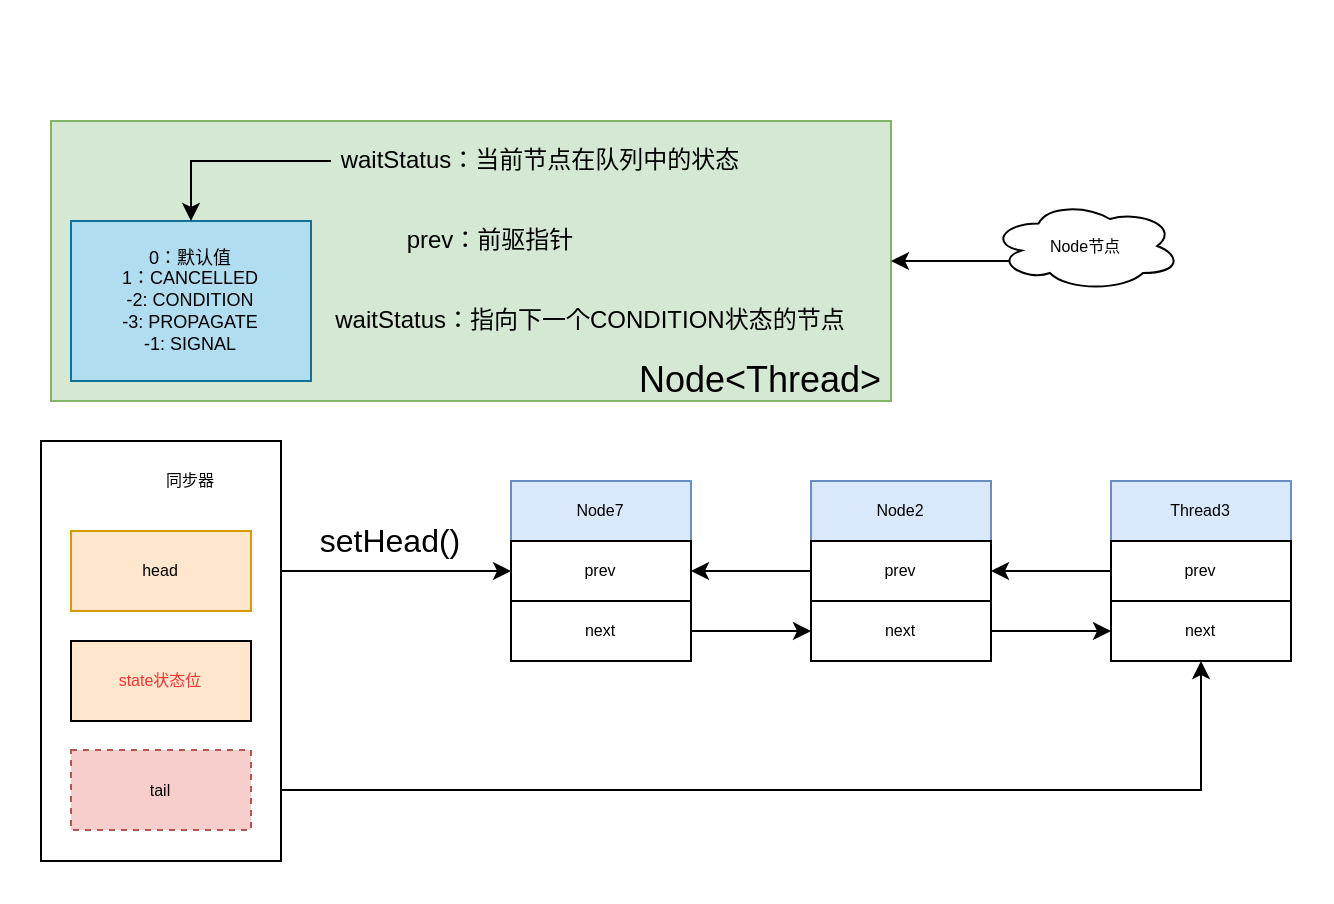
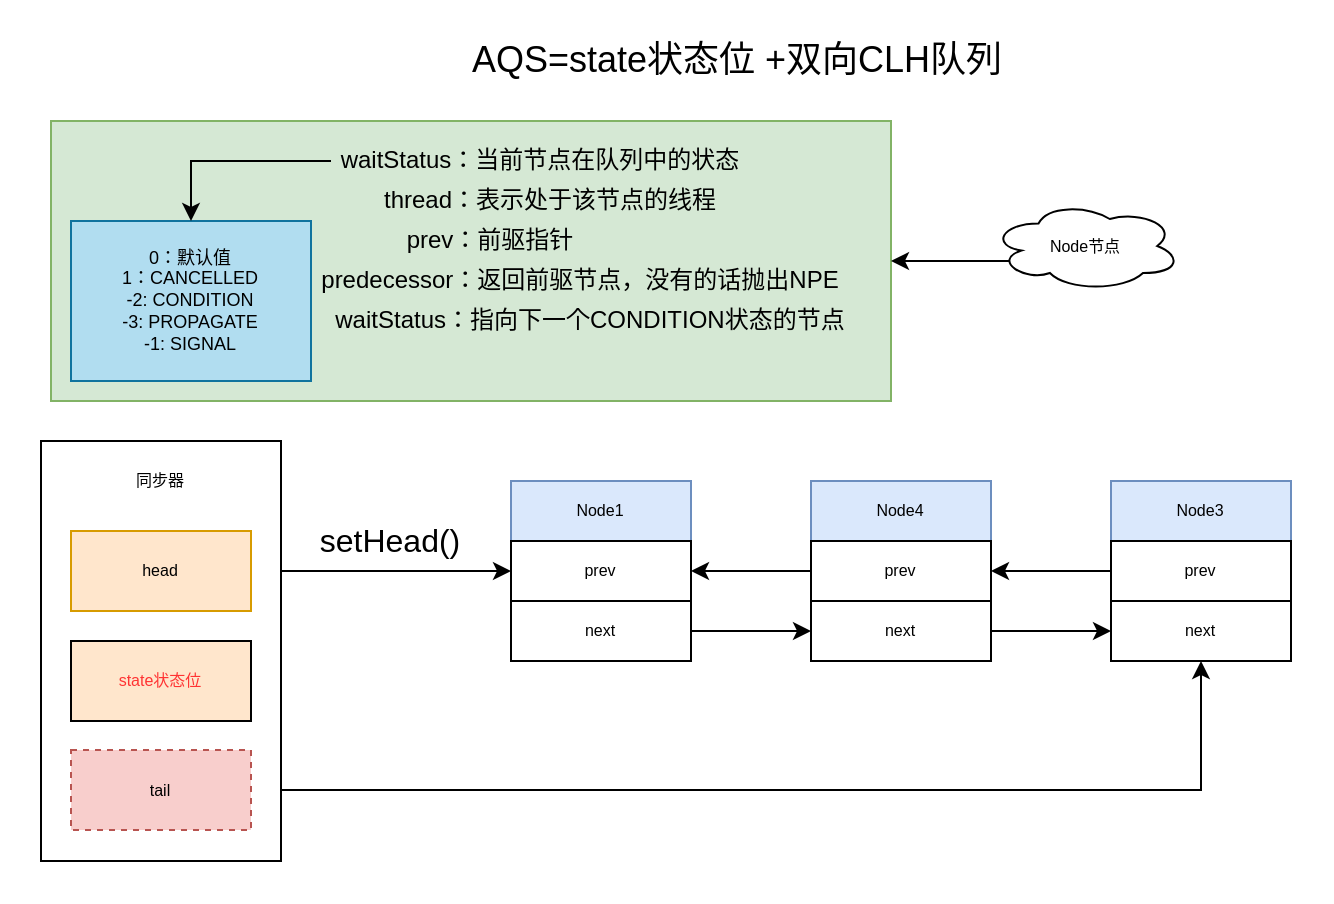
node "AQS=state状态位 +双向CLH队列": added
node "thread：表示处于该节点的线程": added
node "predecessor：返回前驱节点，没有的话抛出NPE": added
node "Node<Thread>": removed
node "同步器": moved (191, 481) -> (161, 481)
node "Node7": label "Node7" -> "Node1"
node "Node2": label "Node2" -> "Node4"
node "Thread3": label "Thread3" -> "Node3"
